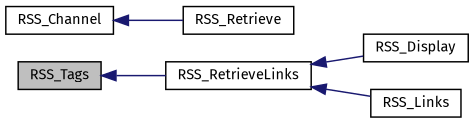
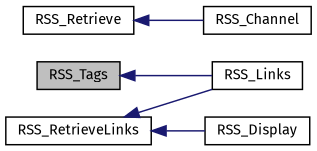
edge "RSS_Retrieve" -> "RSS_Channel": reversed
edge "RSS_RetrieveLinks" -> "RSS_Tags": now "RSS_Links" -> "RSS_Tags"
